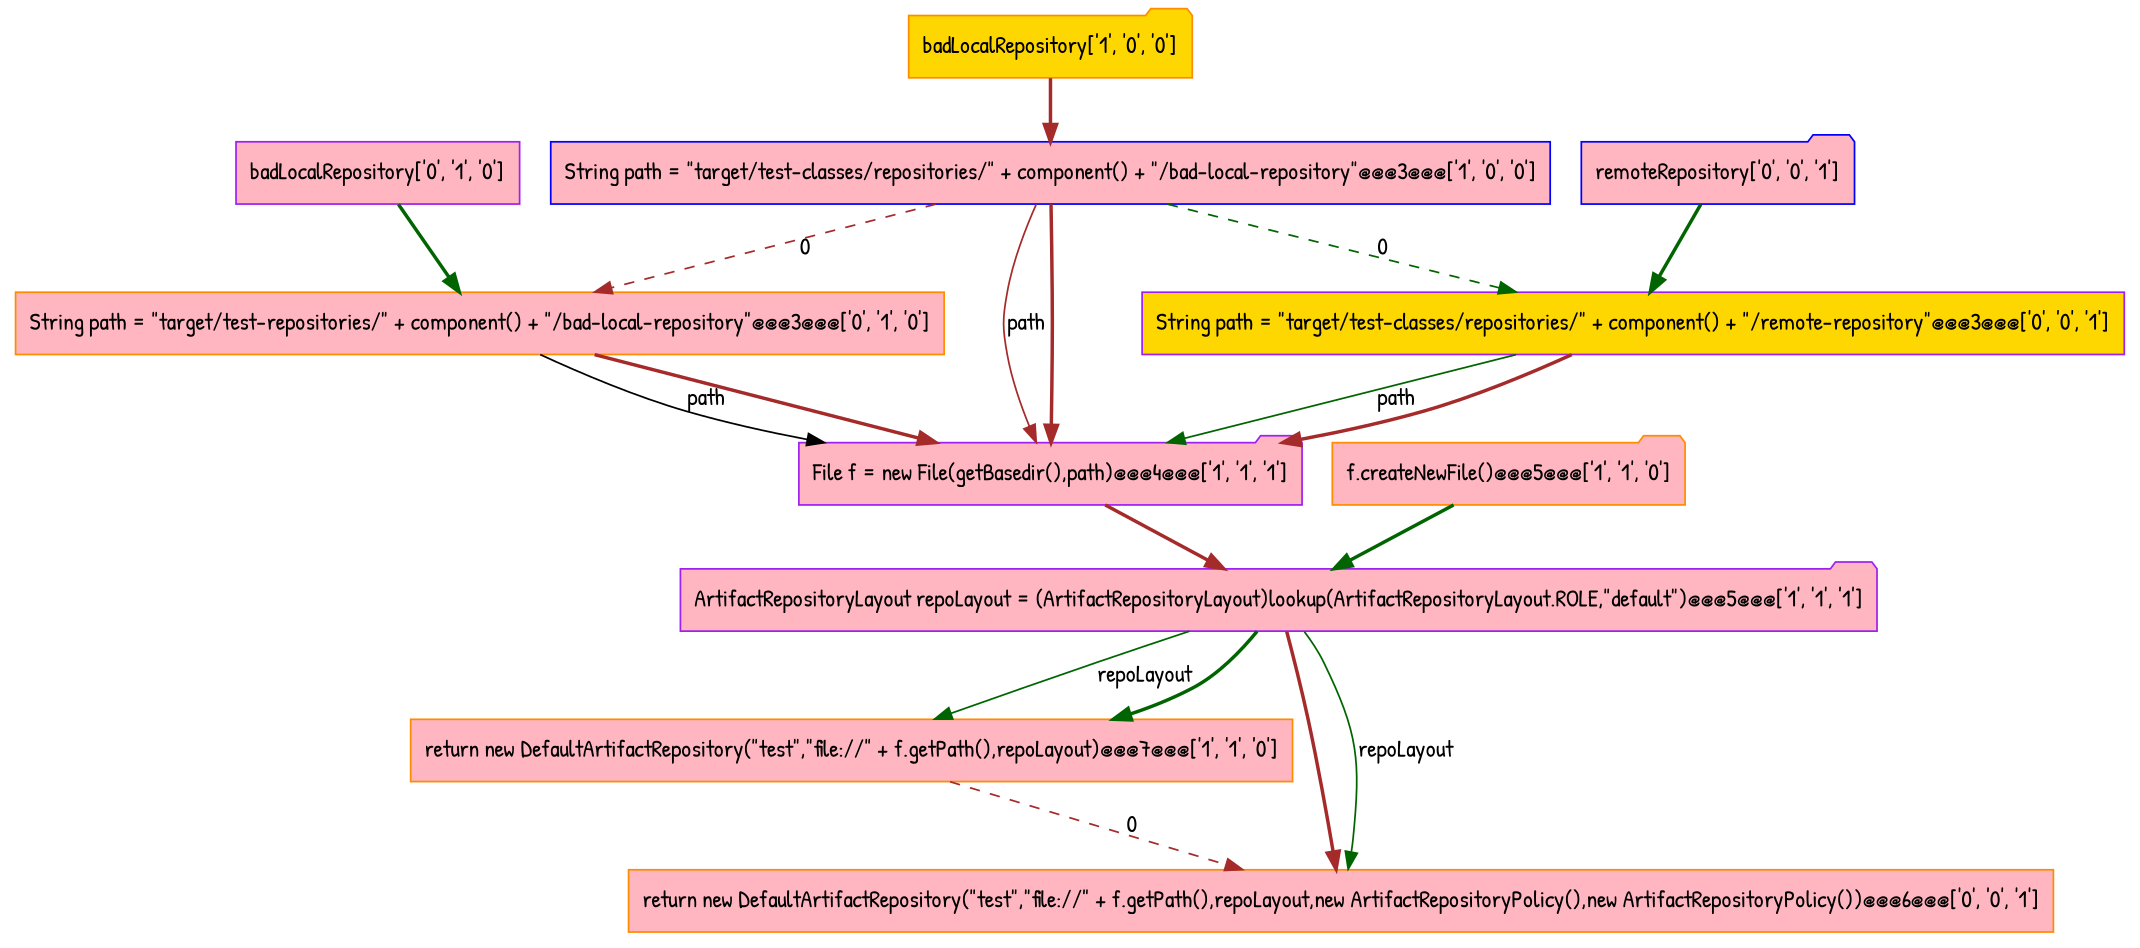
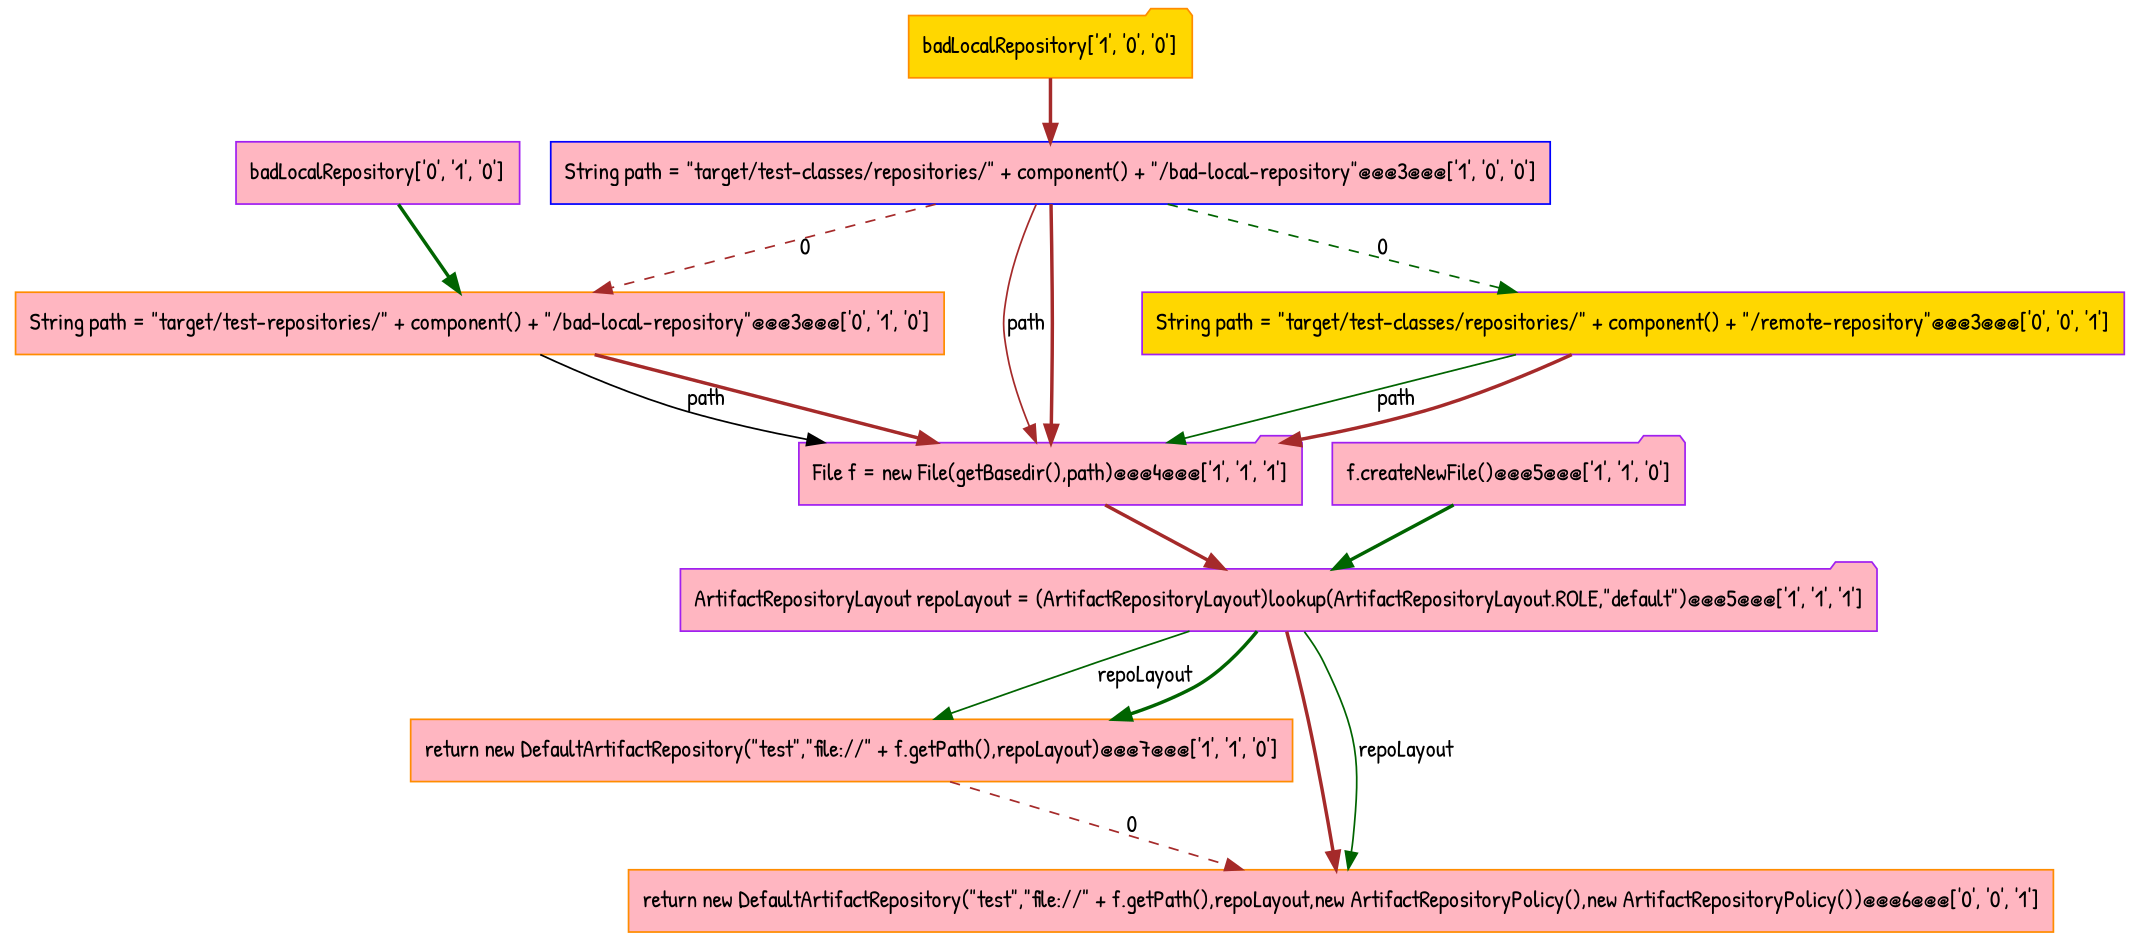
node "remoteRepository['0', '0', '1']": removed
node "f.createNewFile()@@@5@@@['1', '1', '0']": color darkorange -> purple
